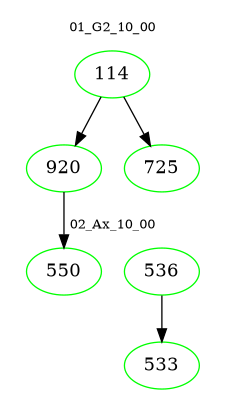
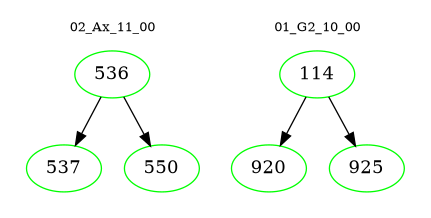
node "725": label "725" -> "925"
edge "920" -> "550": now "536" -> "550"
cluster "02_Ax_10_00": label "02_Ax_10_00" -> "02_Ax_11_00"
node "533": label "533" -> "537"
